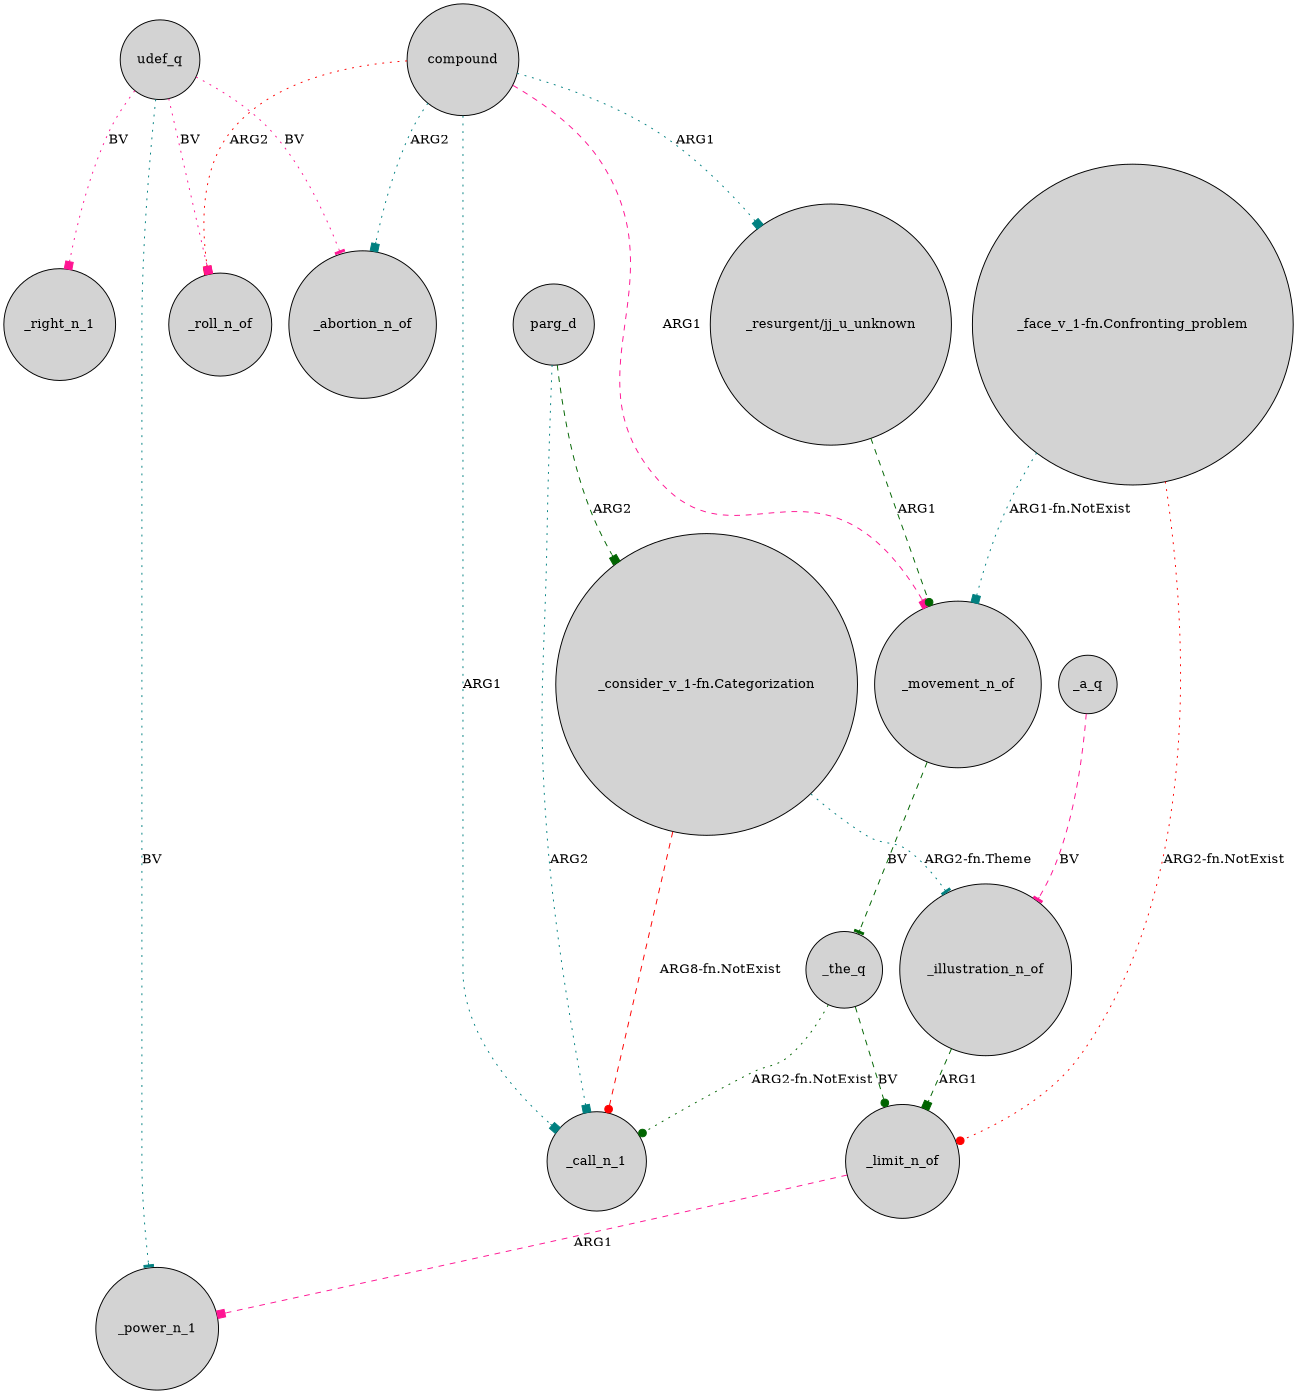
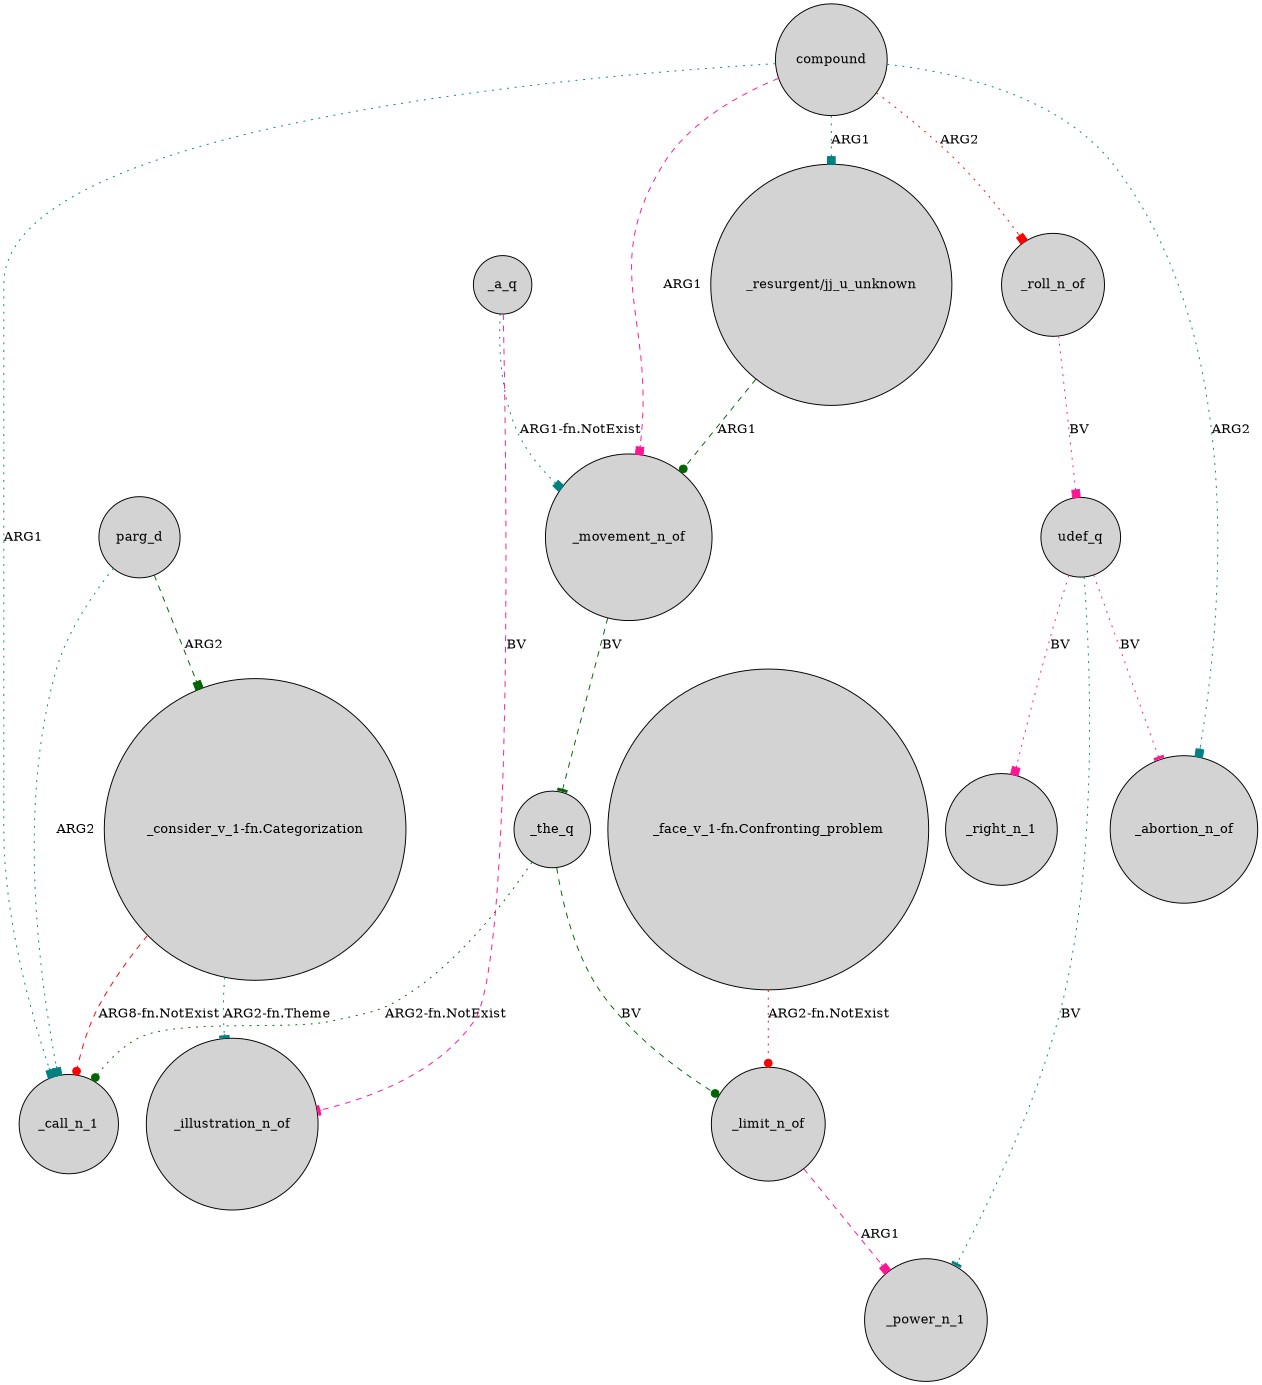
edge "udef_q" -> "_roll_n_of": reversed
edge "_face_v_1-fn.Confronting_problem" -> "_movement_n_of": now "_a_q" -> "_movement_n_of"
edge "_illustration_n_of" -> "_limit_n_of": removed, label "ARG1"
